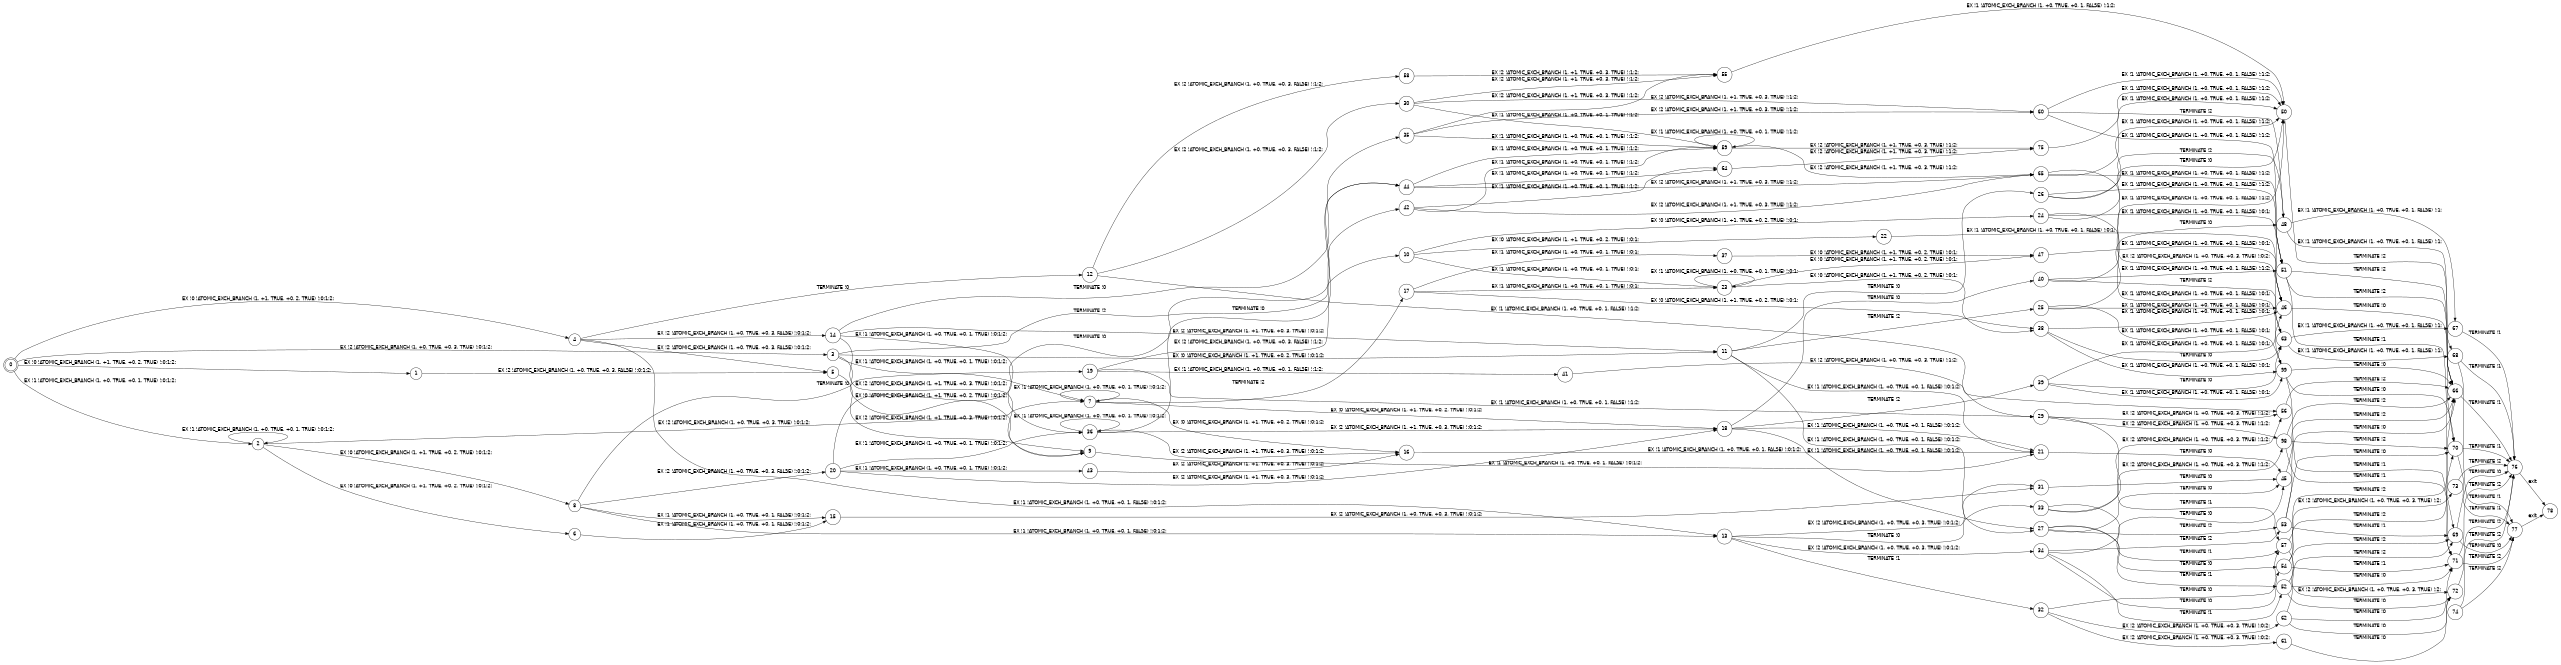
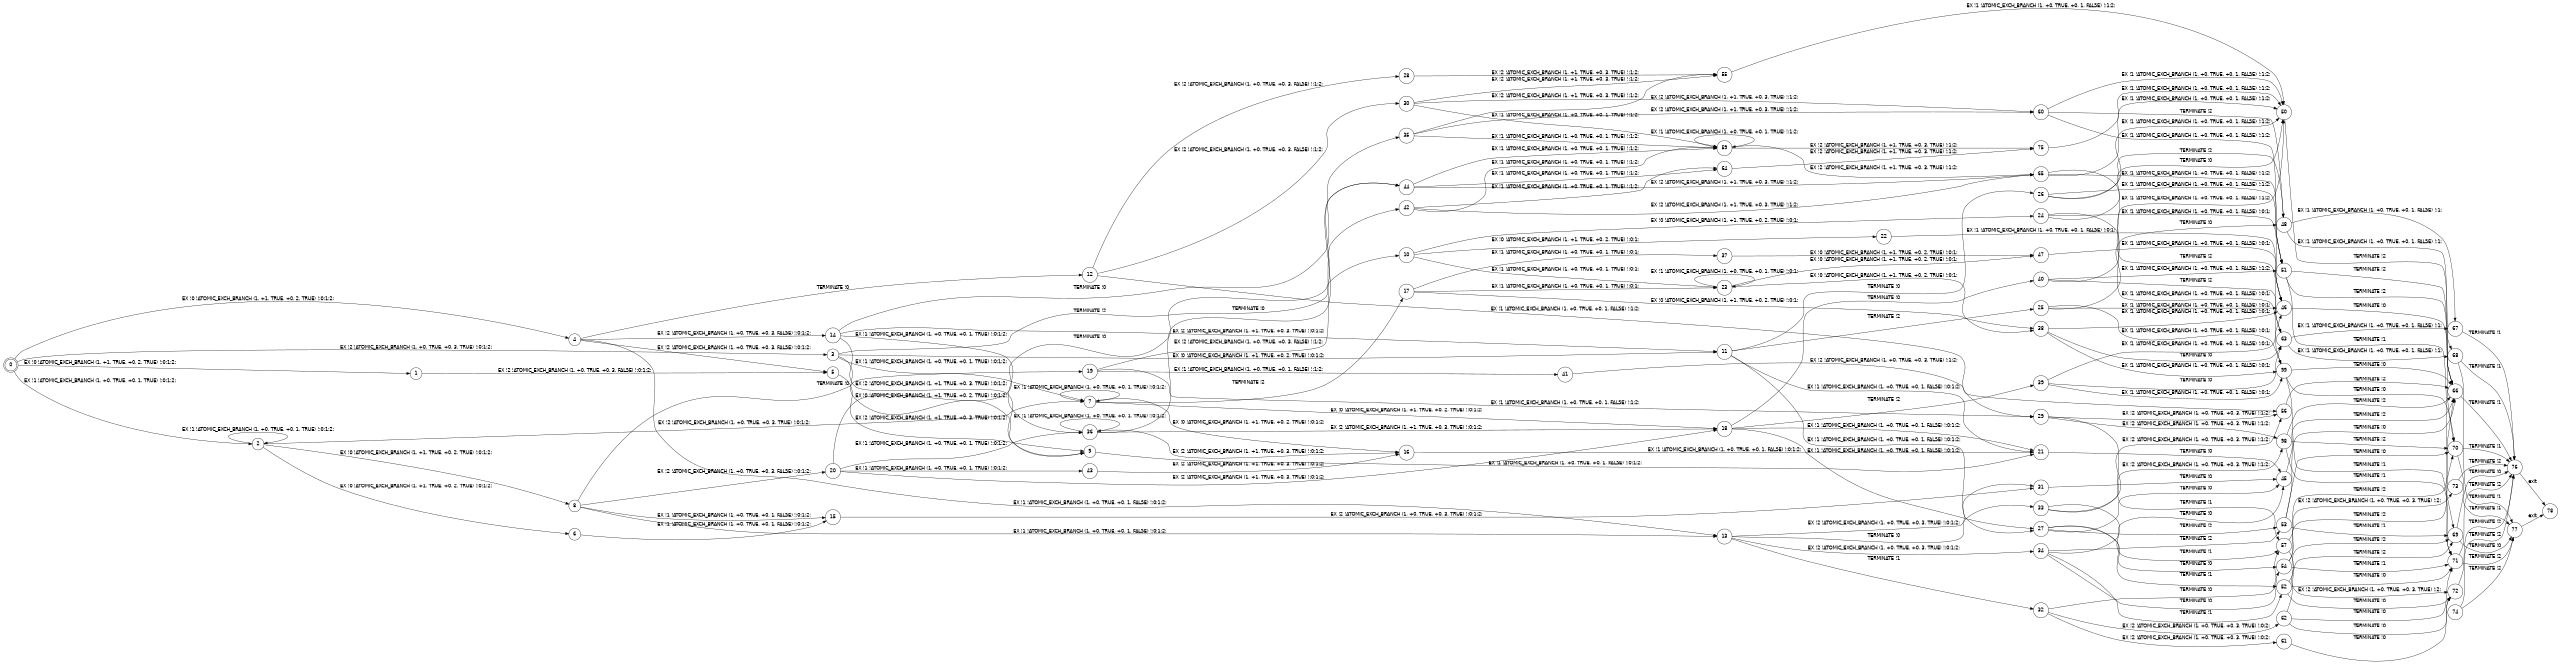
node "58": label "58" -> "28"
edge "65" -> "63": label "EX !2 !ATOMIC_EXCH_BRANCH (1, +0, TRUE, +0, 3, TRUE) !:0:2:" -> "TERMINATE !2"
